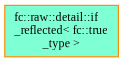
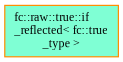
node "fc::raw::detail::if _reflected< fc::true _type >": label "fc::raw::detail::if _reflected< fc::true _type >" -> "fc::raw::true::if _reflected< fc::true _type >"
